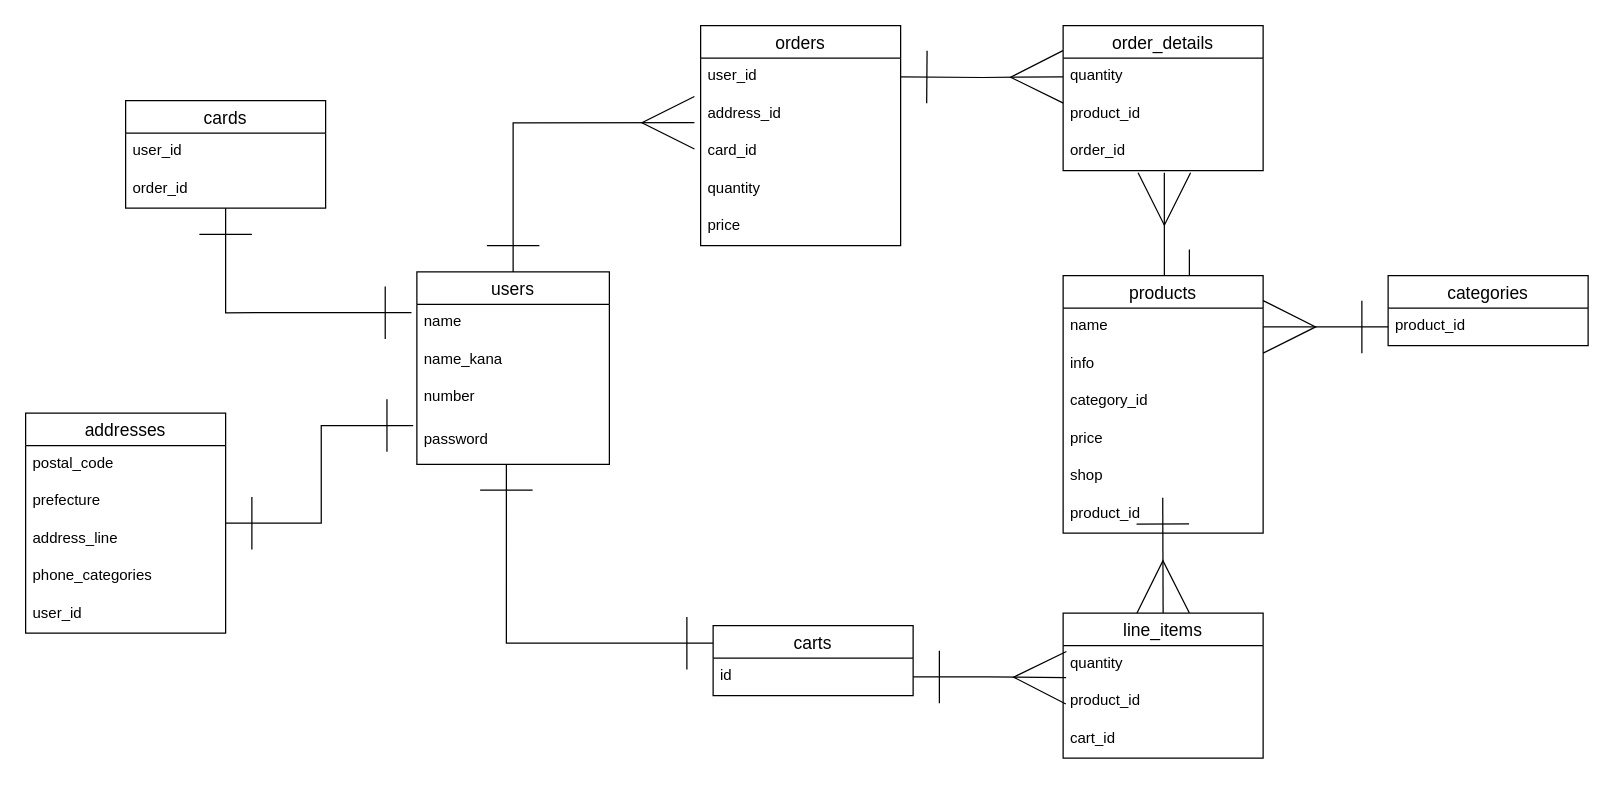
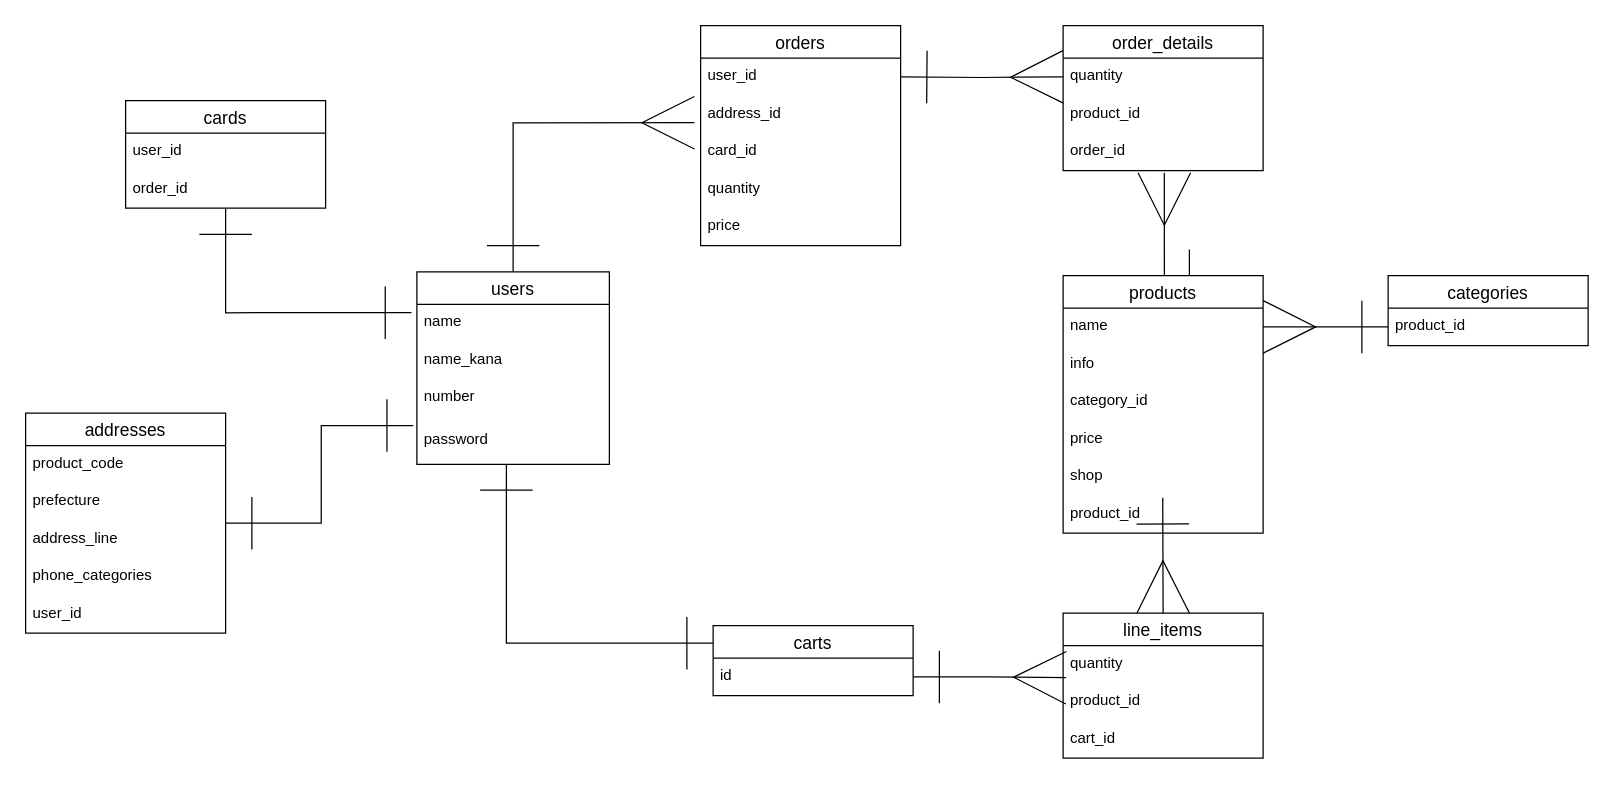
node "postal_code": label "postal_code" -> "product_code"
